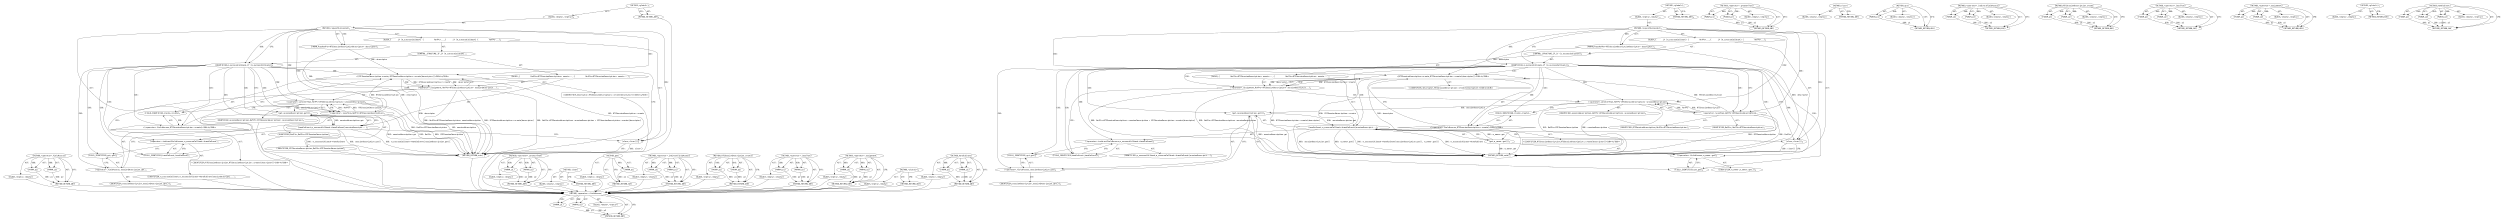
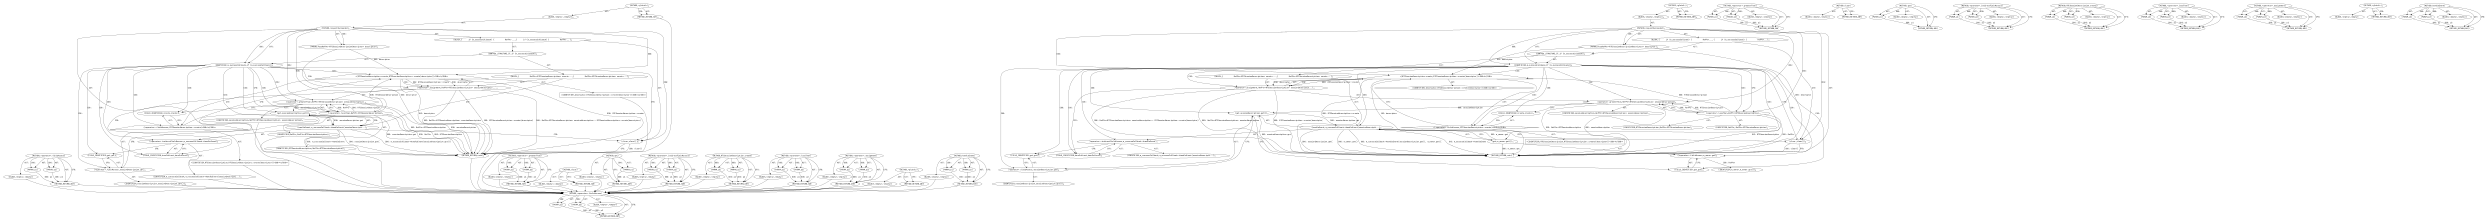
node "(PARAM,p3)": removed
edge "(<operator>.fieldAccess,m_owner.get)" -> "(IDENTIFIER,m_owner,m_owner.get())": label "AST: " -> "DDG: RefPtr"
